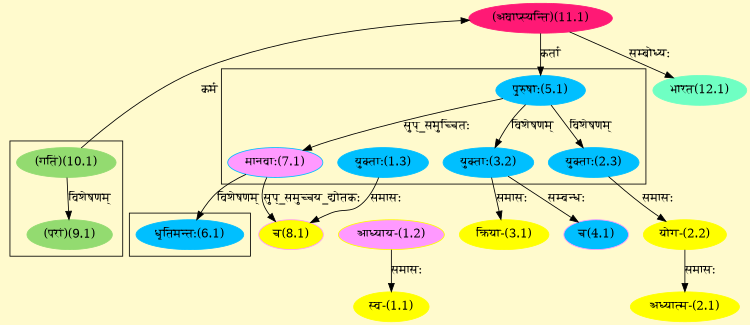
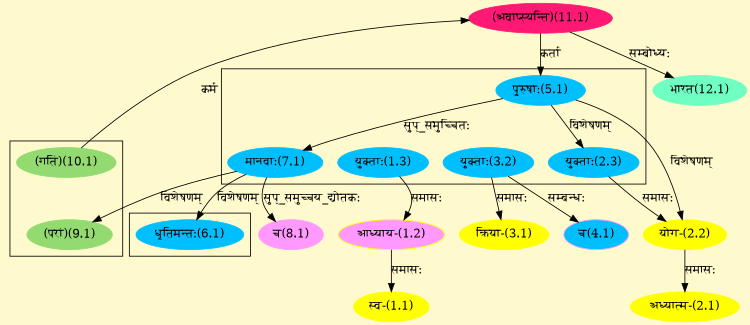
edge "पुरुषाः(5.1)" -> "युक्ताः(3.2)": now "पुरुषाः(5.1)" -> "योग-(2.2)"
node "मानवाः(7.1)": fillcolor #ff99ff -> #00bfff
edge "(गतिं)(10.1)" -> "(परां)(9.1)": now "मानवाः(7.1)" -> "(परां)(9.1)"
edge "युक्ताः(1.3)" -> "च(8.1)": now "युक्ताः(1.3)" -> "आध्याय-(1.2)"
node "च(8.1)": fillcolor #ffff00 -> #ff99ff
